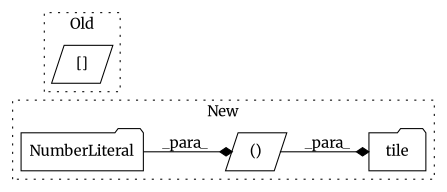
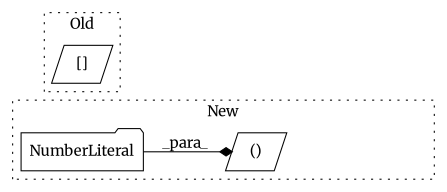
node "tile": removed
